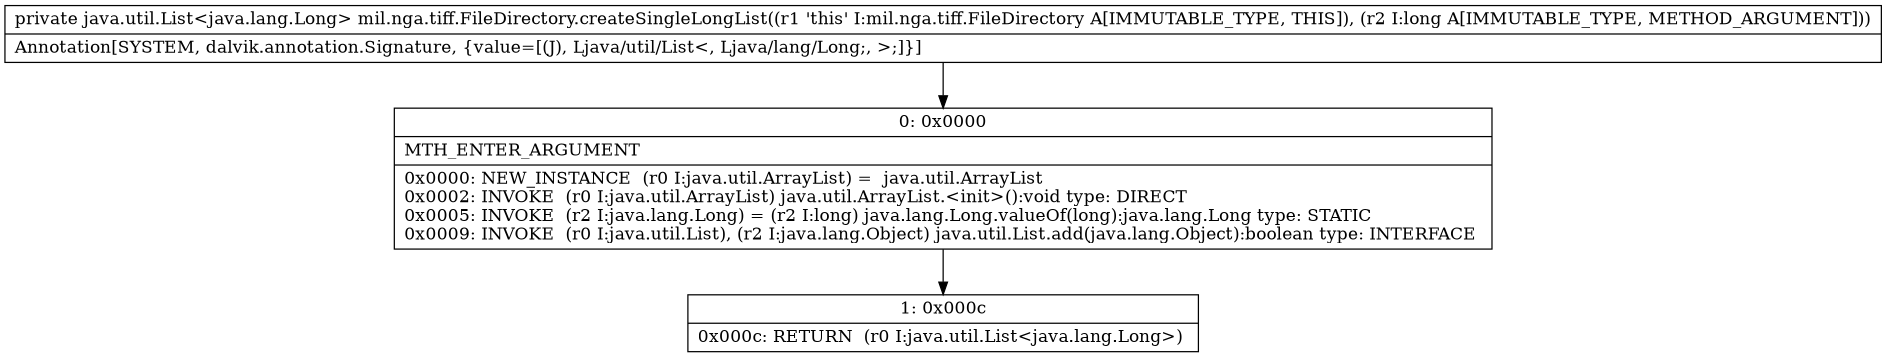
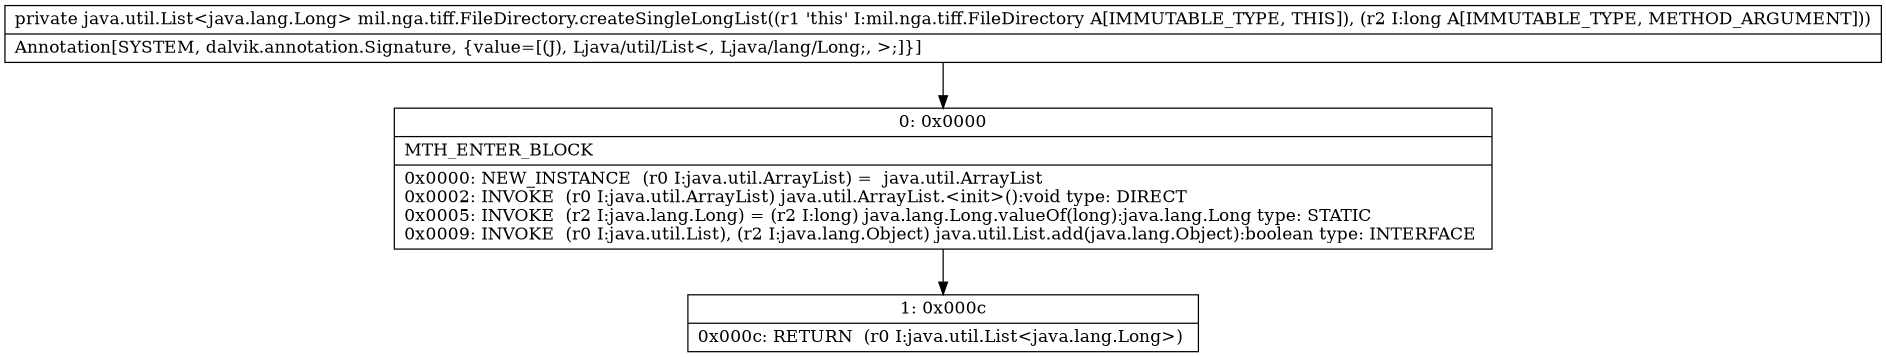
node "0: 0x0000": text "MTH_ENTER_ARGUMENT" -> "MTH_ENTER_BLOCK"
